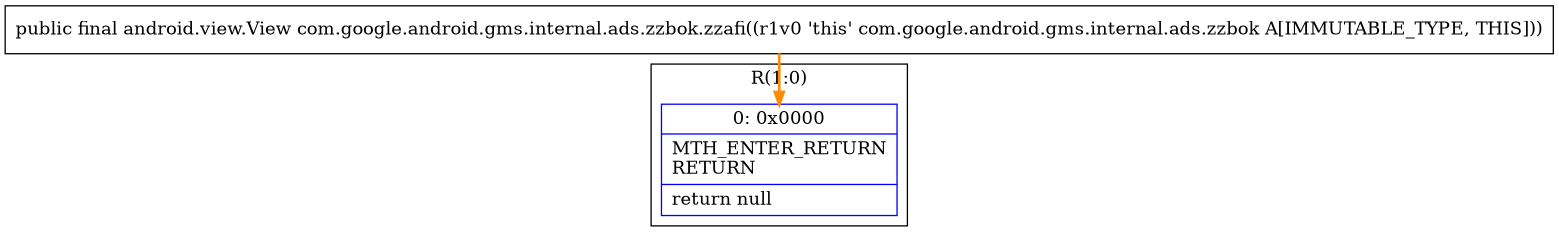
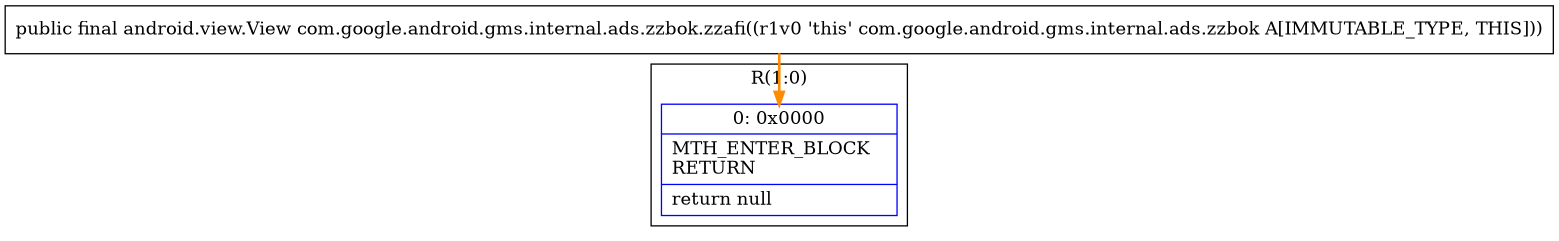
node "0: 0x0000": text "MTH_ENTER_RETURN" -> "MTH_ENTER_BLOCK"
